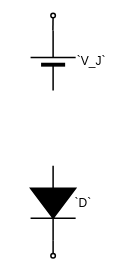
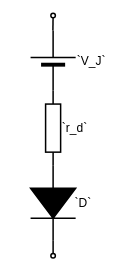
node "`r_d`": added
